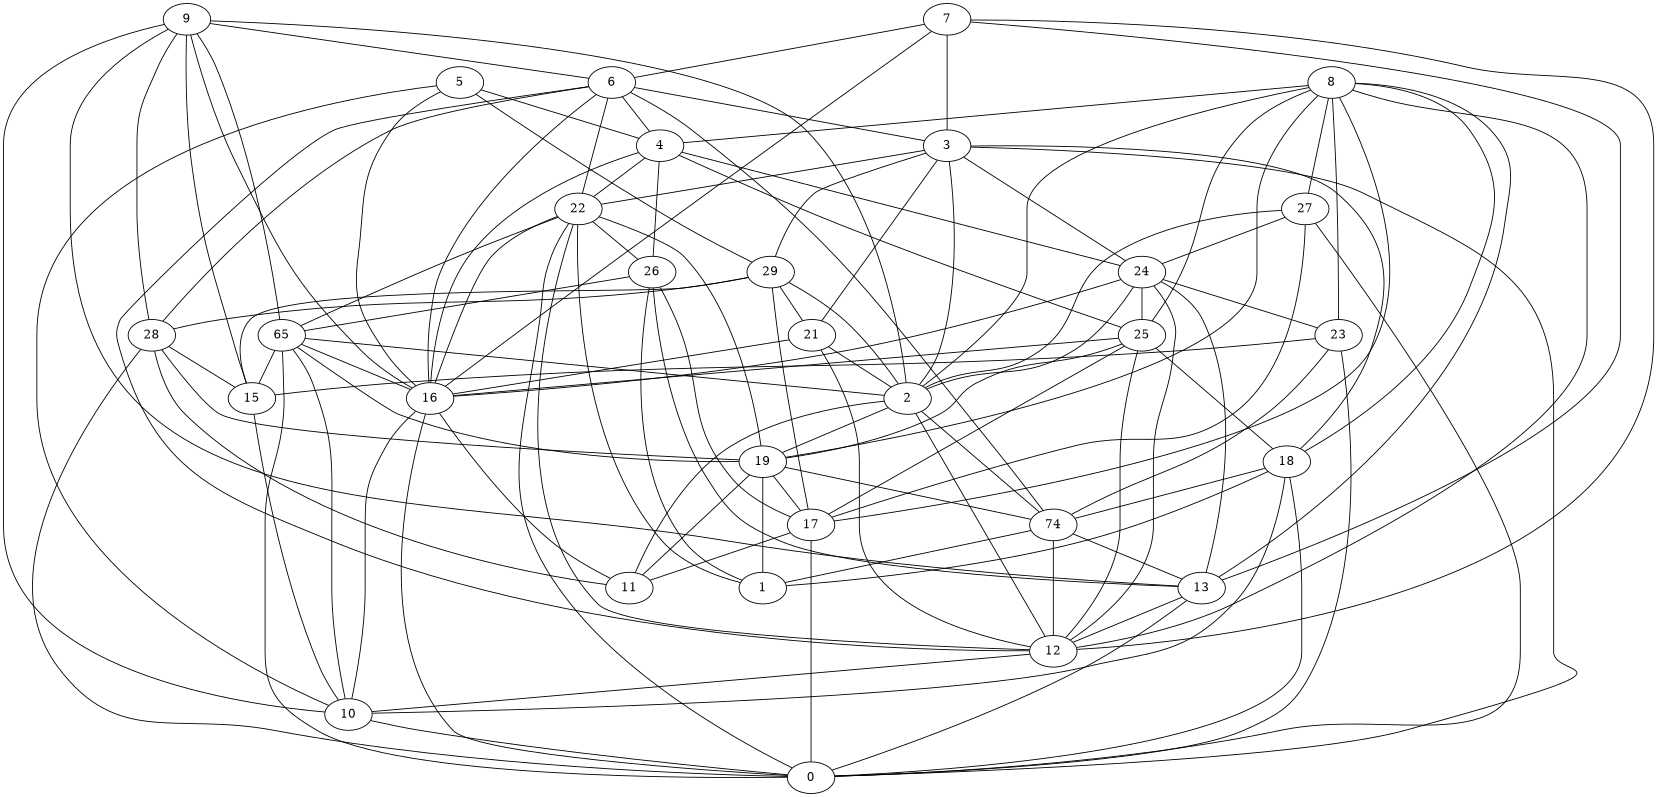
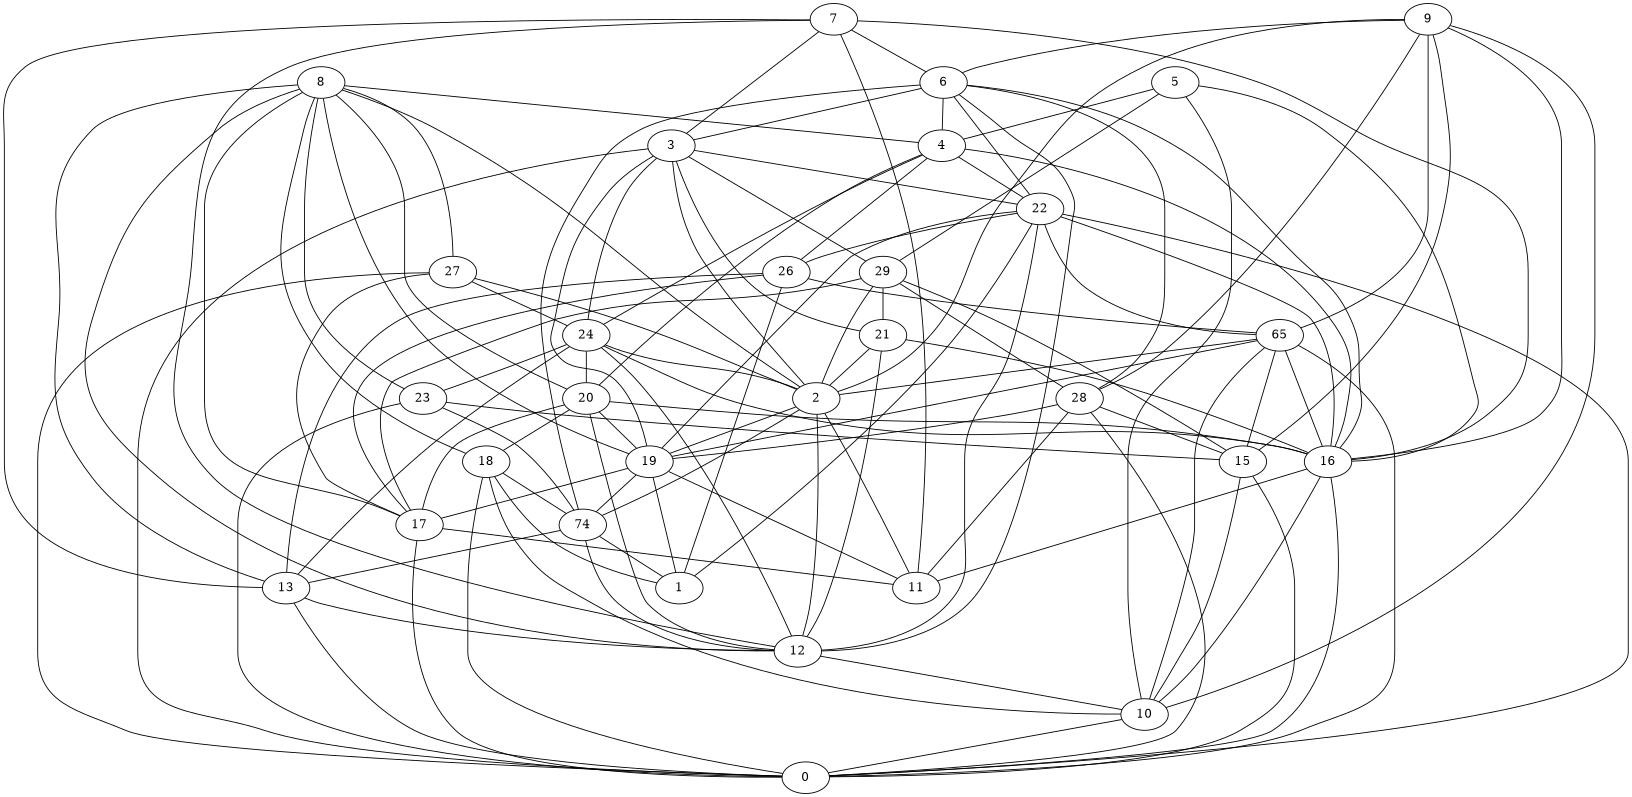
edge "3" -- "18": now "3" -- "19"
edge "7" -- "11": added
node "25": label "25" -> "20"
edge "9" -- "13": removed
edge "15" -- "0": added
